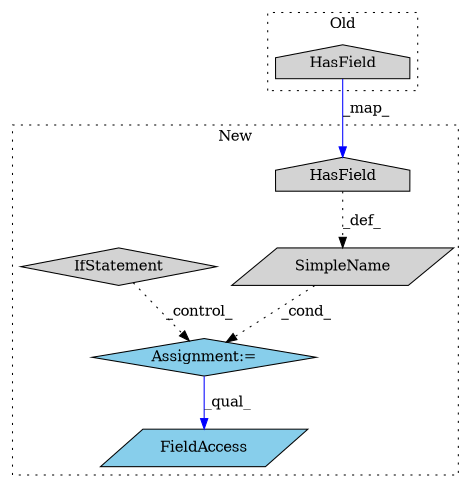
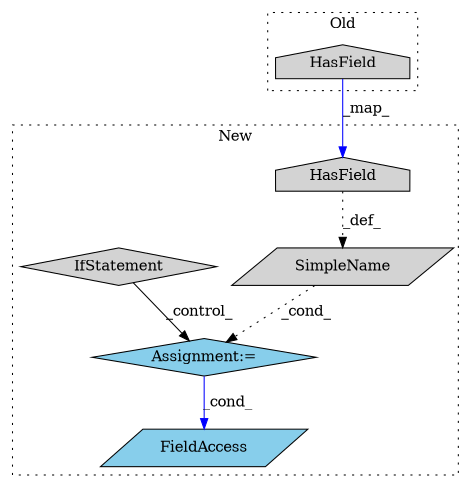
edge "IfStatement" -> "Assignment:=": style dotted -> solid
edge "Assignment:=" -> "FieldAccess": label "_qual_" -> "_cond_"
